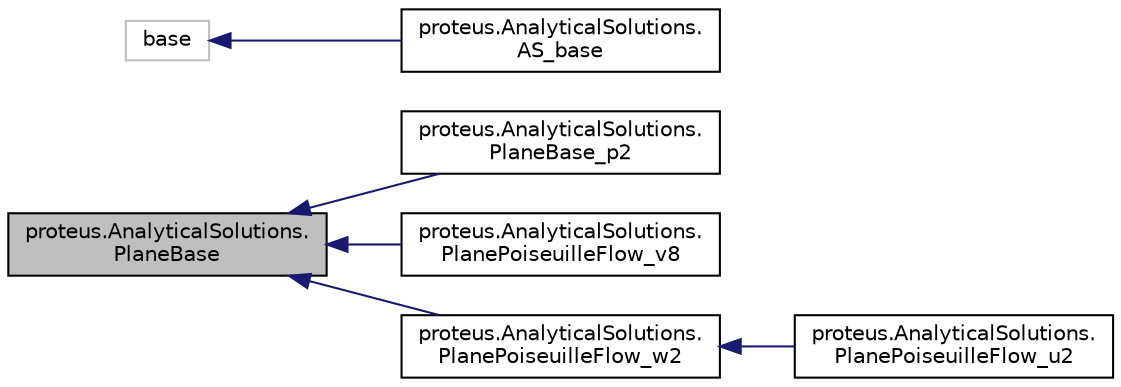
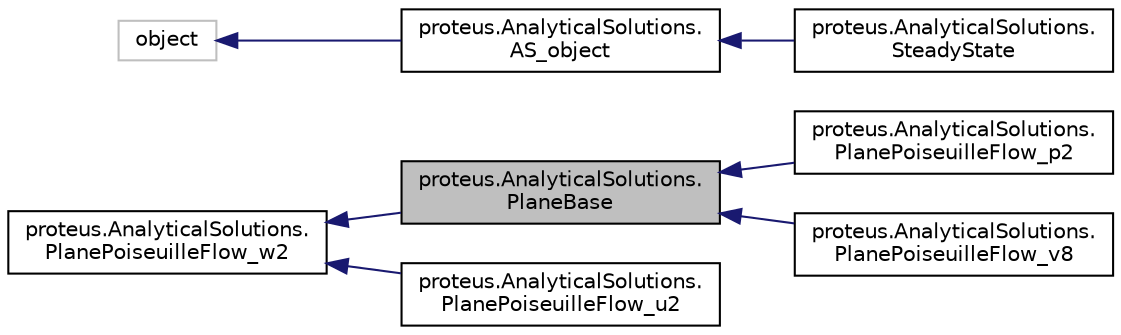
node "base": label "base" -> "object"
node "proteus.AnalyticalSolutions. AS_base": label "proteus.AnalyticalSolutions. AS_base" -> "proteus.AnalyticalSolutions. AS_object"
node "proteus.AnalyticalSolutions. SteadyState": added
node "proteus.AnalyticalSolutions. PlaneBase_p2": label "proteus.AnalyticalSolutions. PlaneBase_p2" -> "proteus.AnalyticalSolutions. PlanePoiseuilleFlow_p2"
edge "proteus.AnalyticalSolutions. PlanePoiseuilleFlow_w2" -> "proteus.AnalyticalSolutions. PlaneBase": reversed
